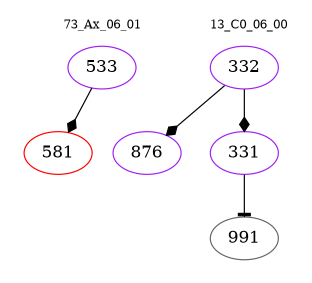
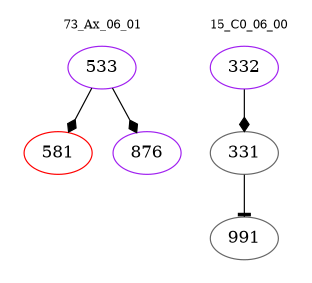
cluster "13_C0_06_00": label "13_C0_06_00" -> "15_C0_06_00"
edge "332" -> "876": now "533" -> "876"
node "331": color purple -> gray40
